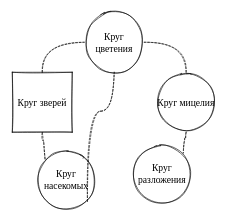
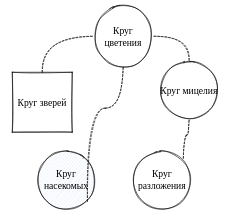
node "Круг цветения": moved (114, 42) -> (123, 36)
node "Круг мицелия": moved (186, 102) -> (189, 90)
edge "Круг зверей" -- "Круг насекомых": removed
node "Круг разложения": moved (162, 174) -> (162, 180)
node "Круг насекомых": fillcolor #ffffff -> #dae8fc
